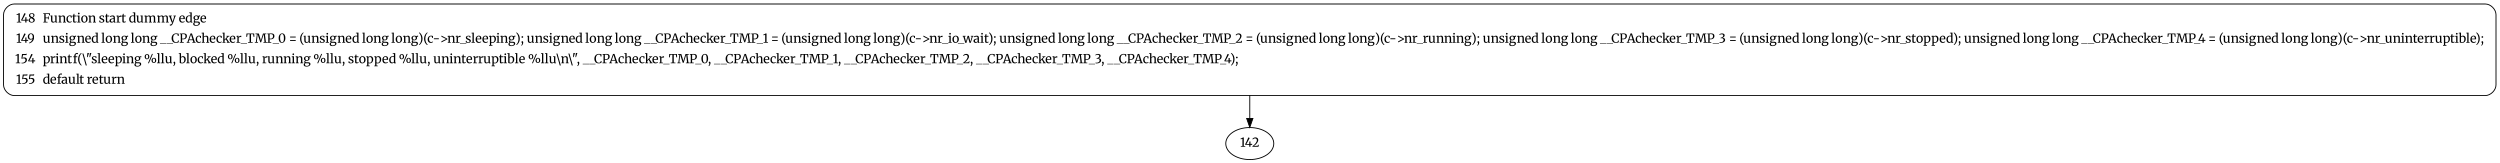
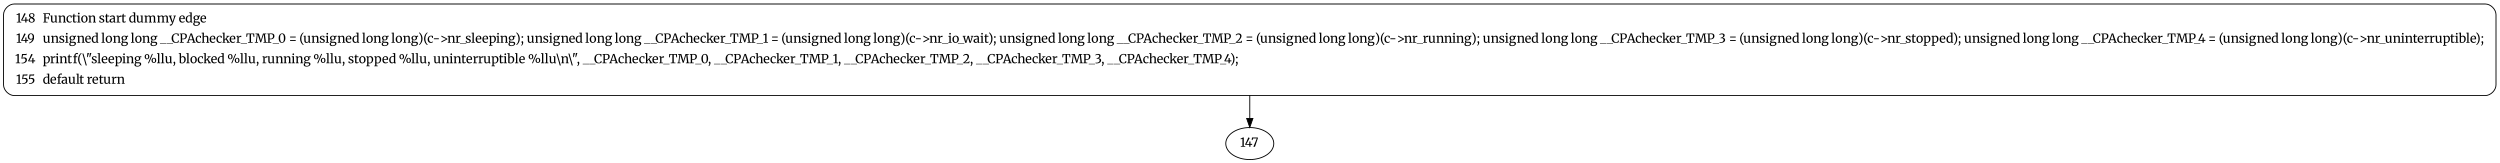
node "142": label "142" -> "147"
